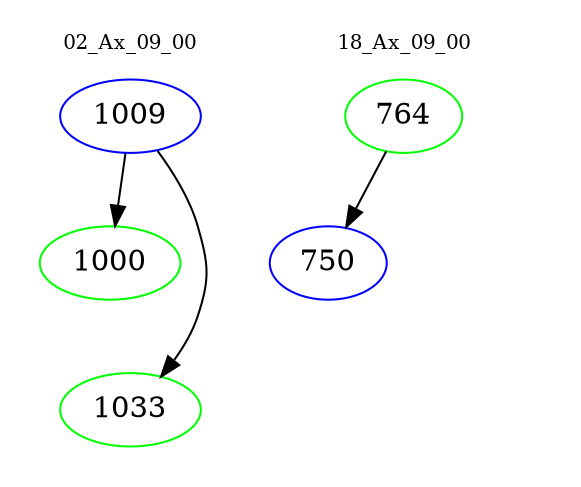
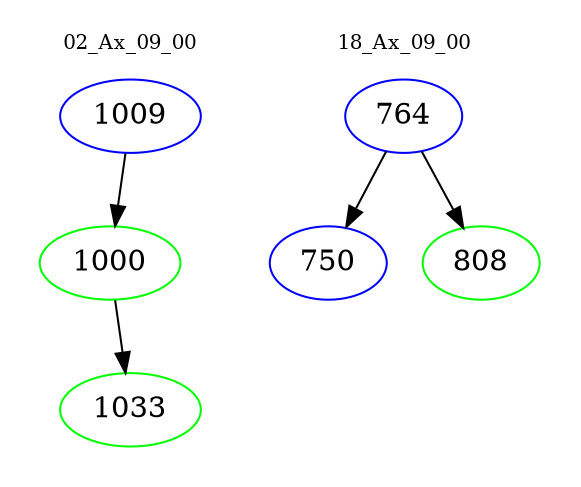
node "764": color green -> blue
edge "1009" -> "1033": now "1000" -> "1033"
node "808": added
